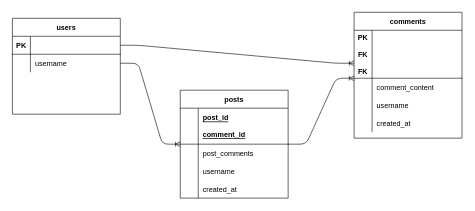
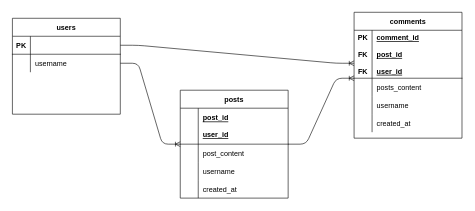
node "comment_id post_id user_id": added
node "comment_content": label "comment_content" -> "posts_content"
node "post_id comment_id": label "post_id comment_id" -> "post_id user_id"
node "post_comments": label "post_comments" -> "post_content"
